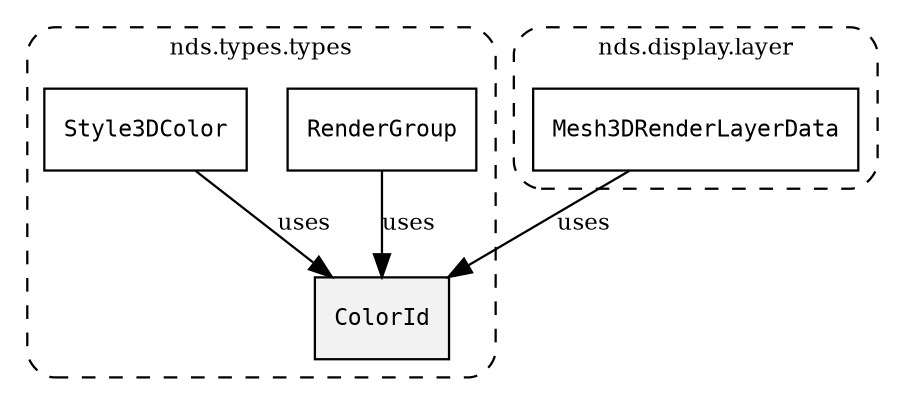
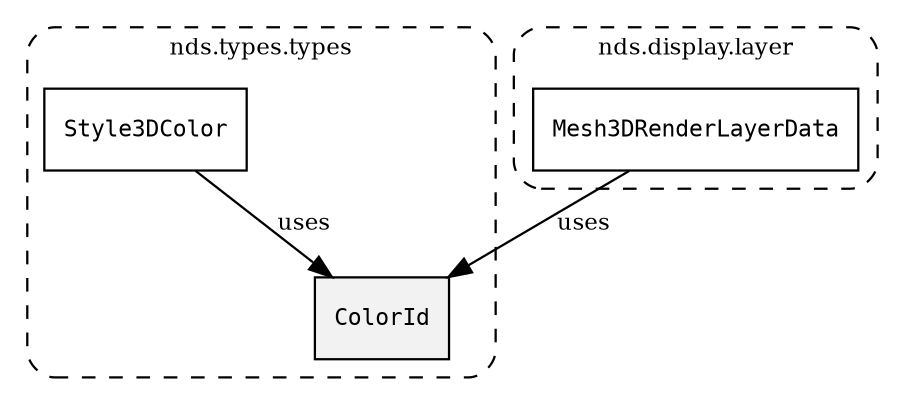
node "RenderGroup": removed
